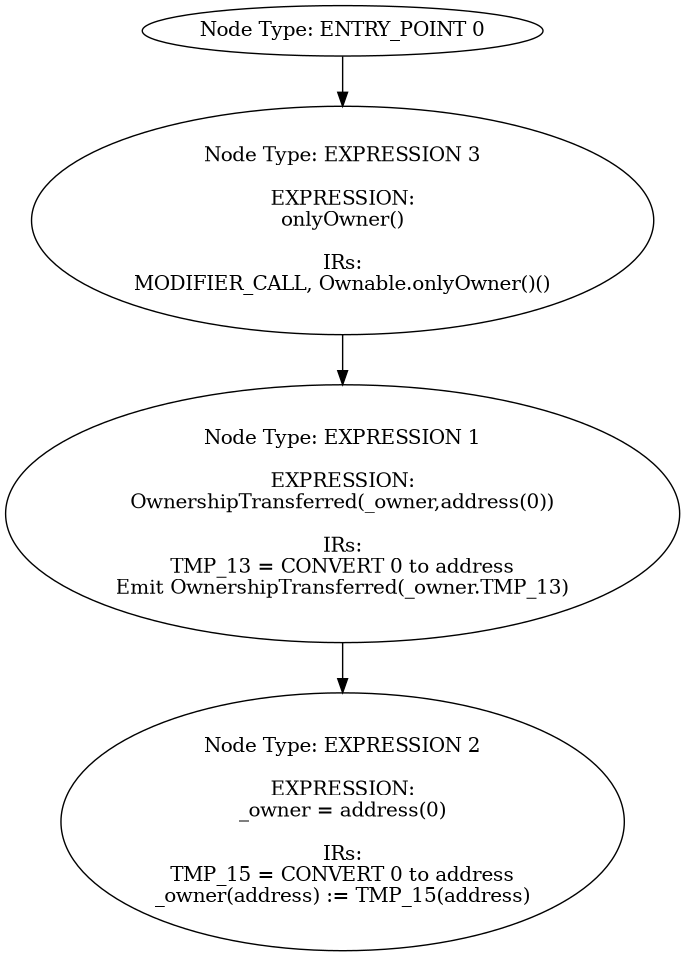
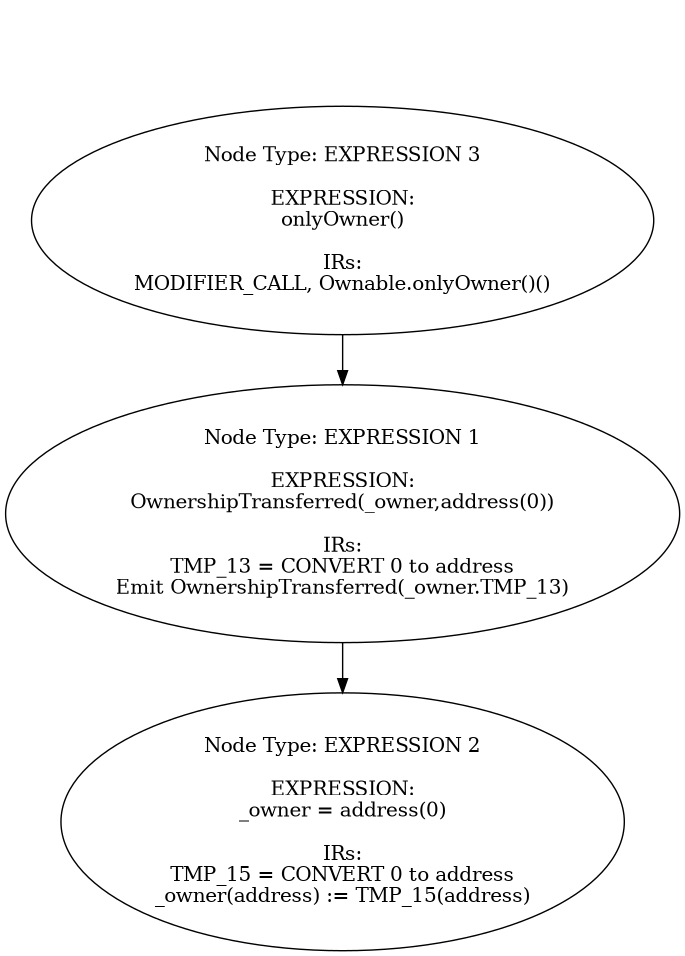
node "Node Type: ENTRY_POINT 0": removed
